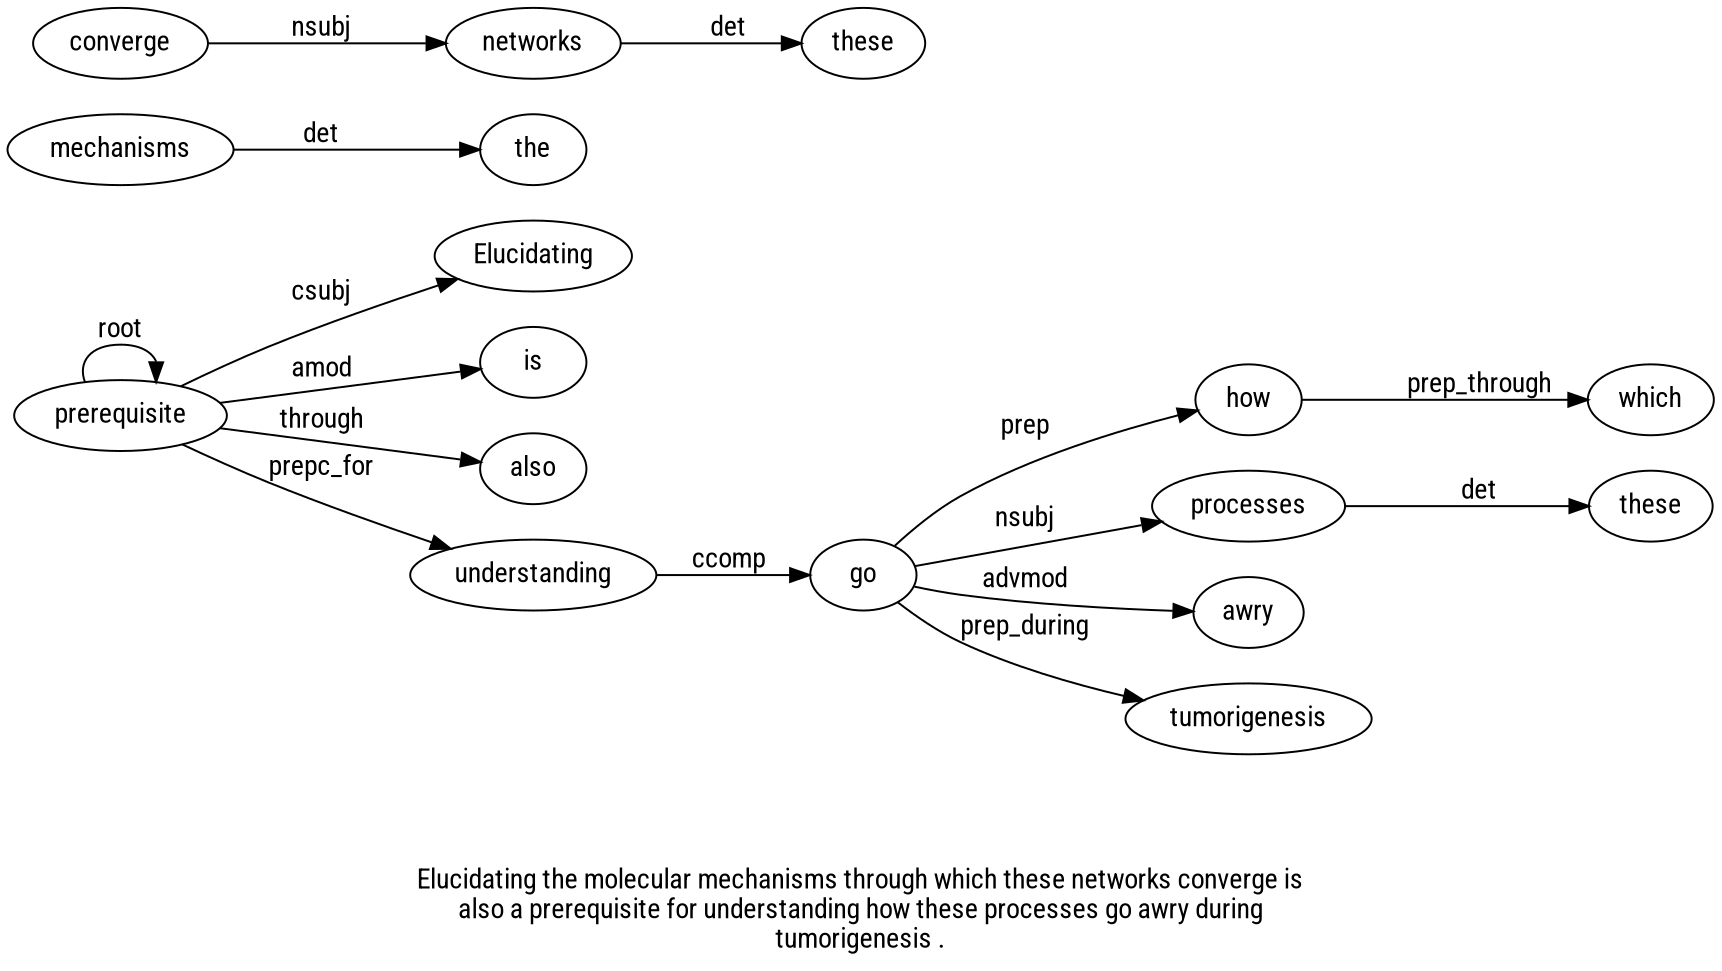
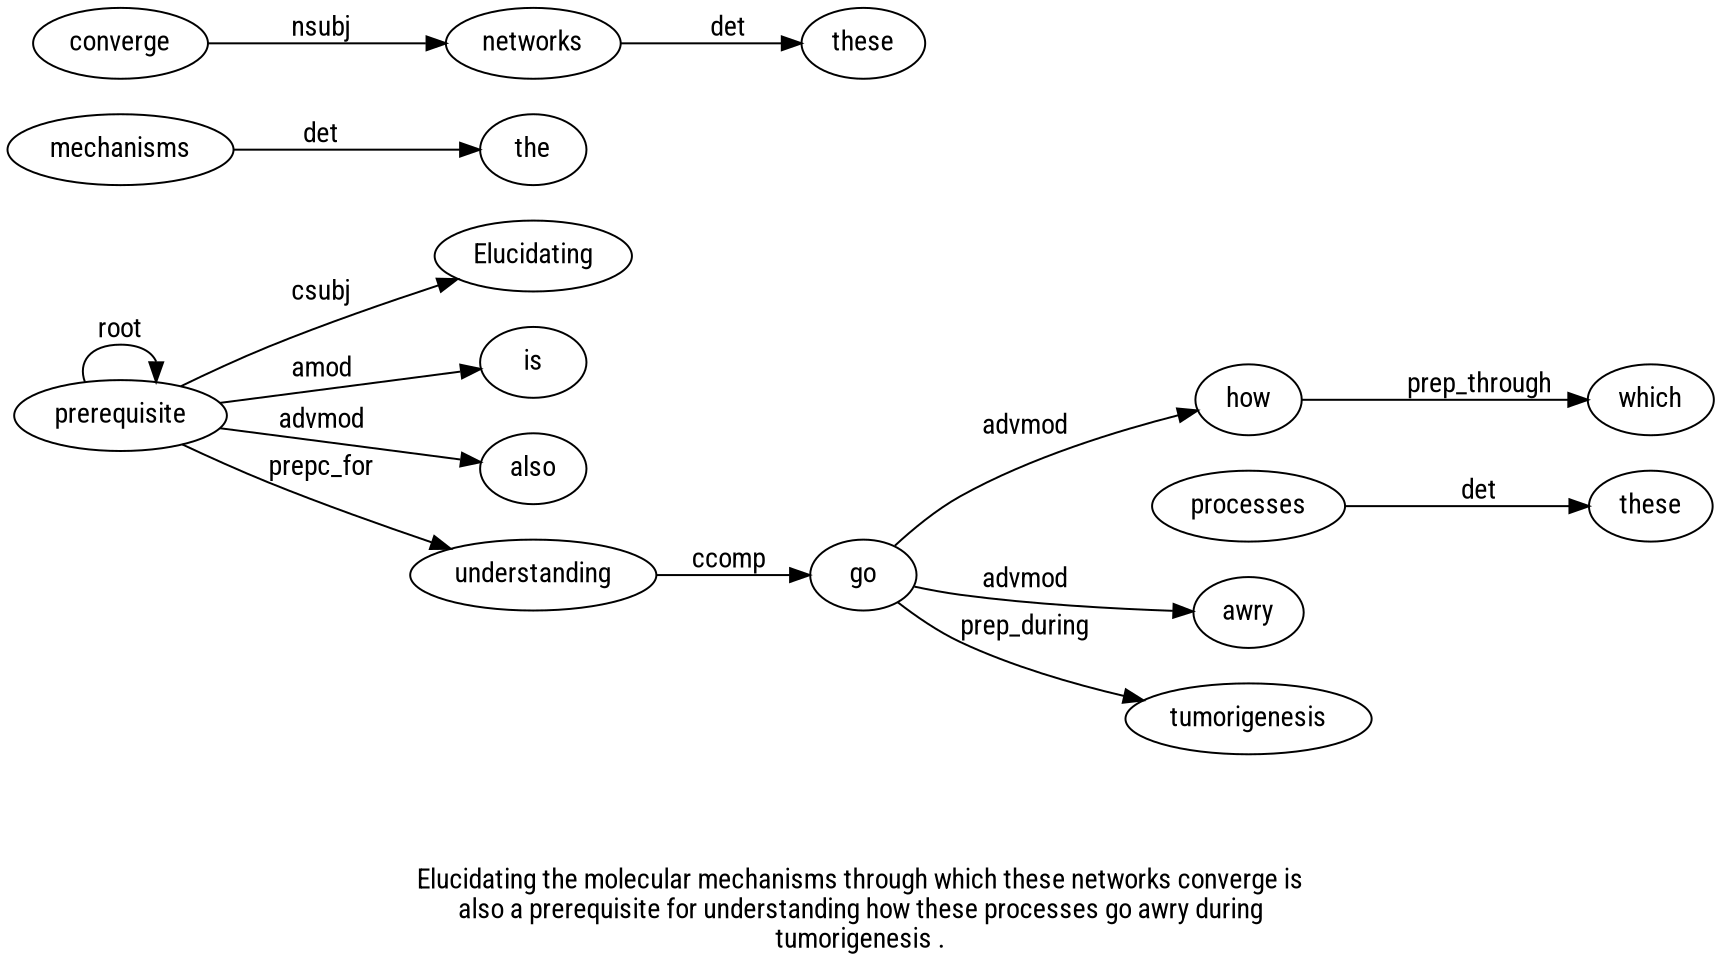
edge "prerequisite" -> "also": label "through" -> "advmod"
edge "go" -> "how": label "prep" -> "advmod"
edge "go" -> "processes": removed, label "nsubj"
